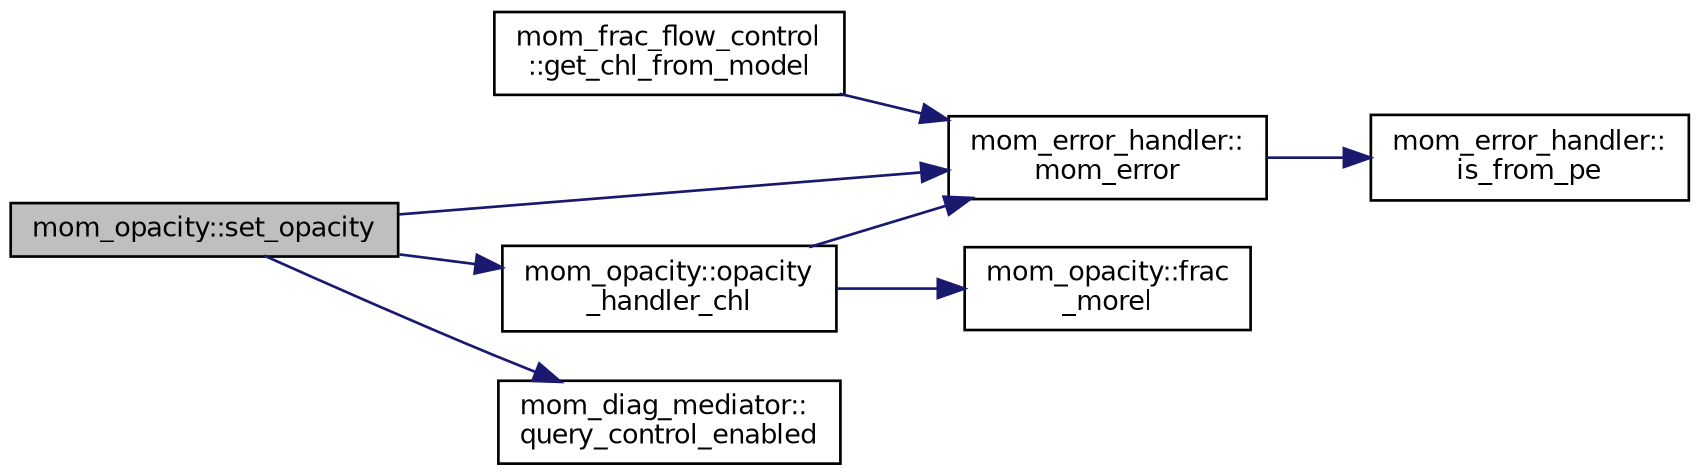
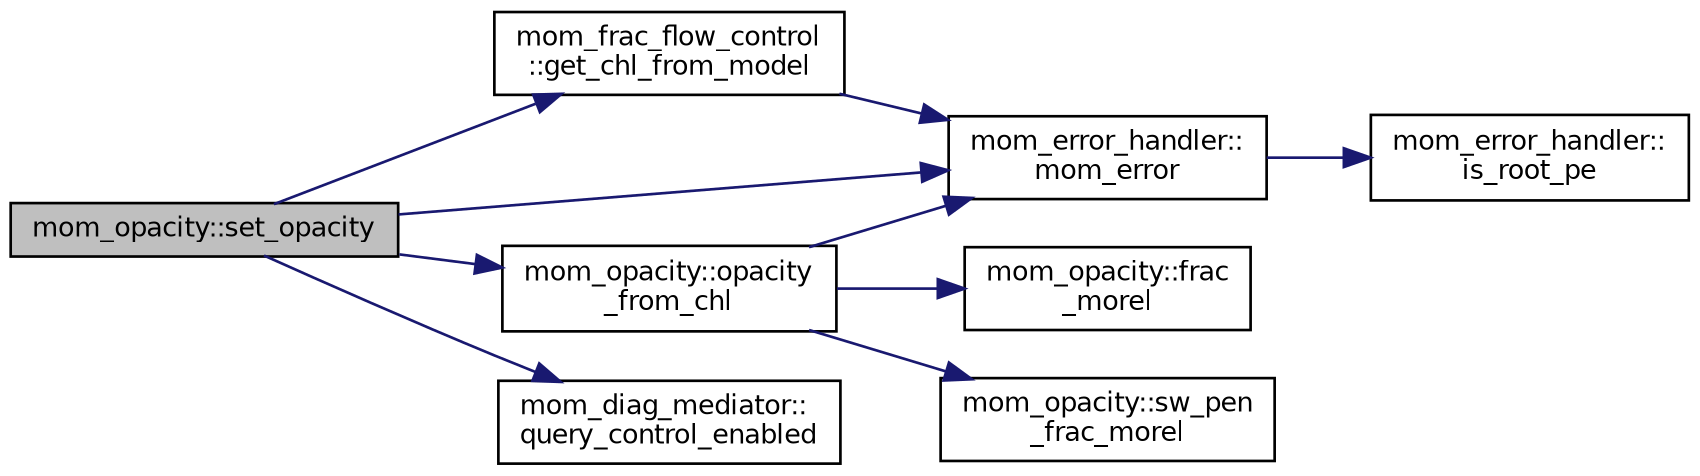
edge "mom_opacity::set_opacity" -> "mom_frac_flow_control ::get_chl_from_model": added
node "mom_error_handler:: is_from_pe": label "mom_error_handler:: is_from_pe" -> "mom_error_handler:: is_root_pe"
node "mom_opacity::opacity _handler_chl": label "mom_opacity::opacity _handler_chl" -> "mom_opacity::opacity _from_chl"
node "mom_opacity::sw_pen _frac_morel": added
